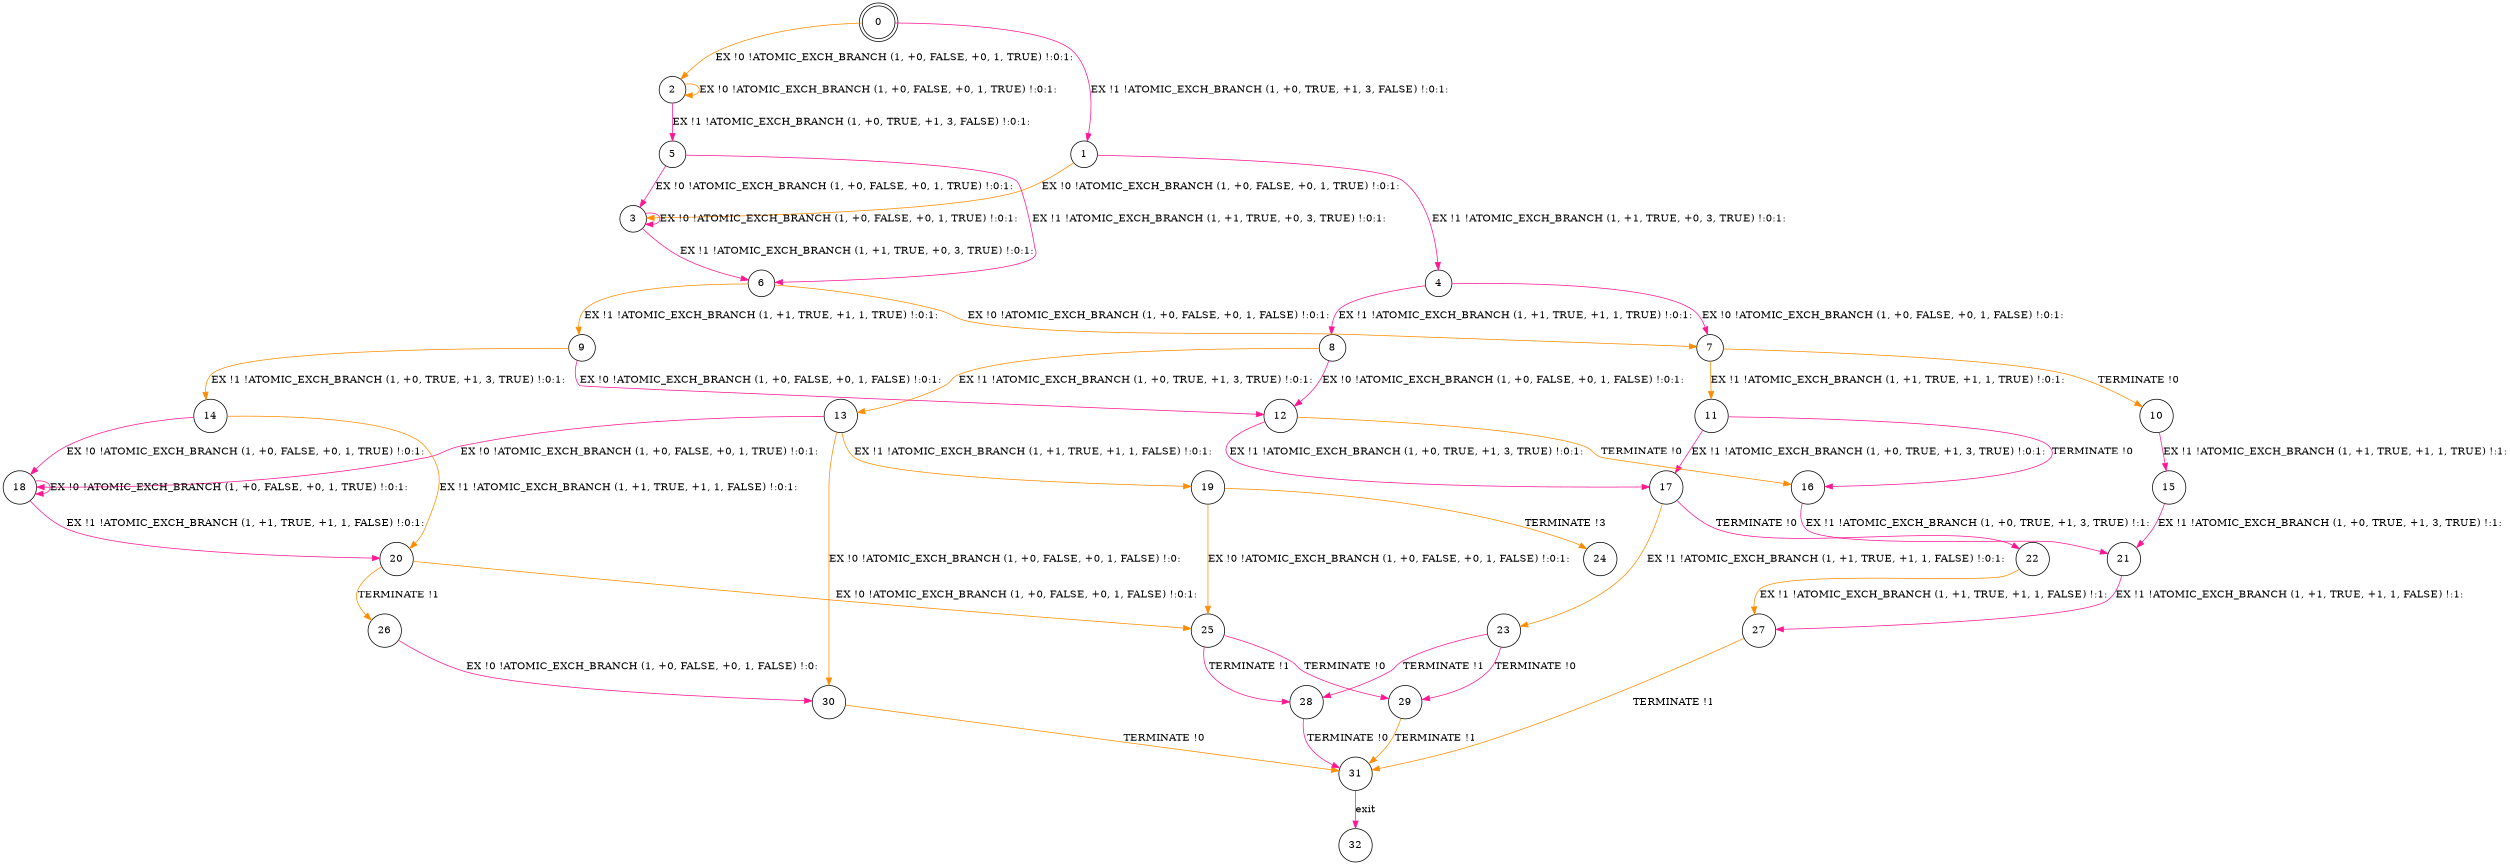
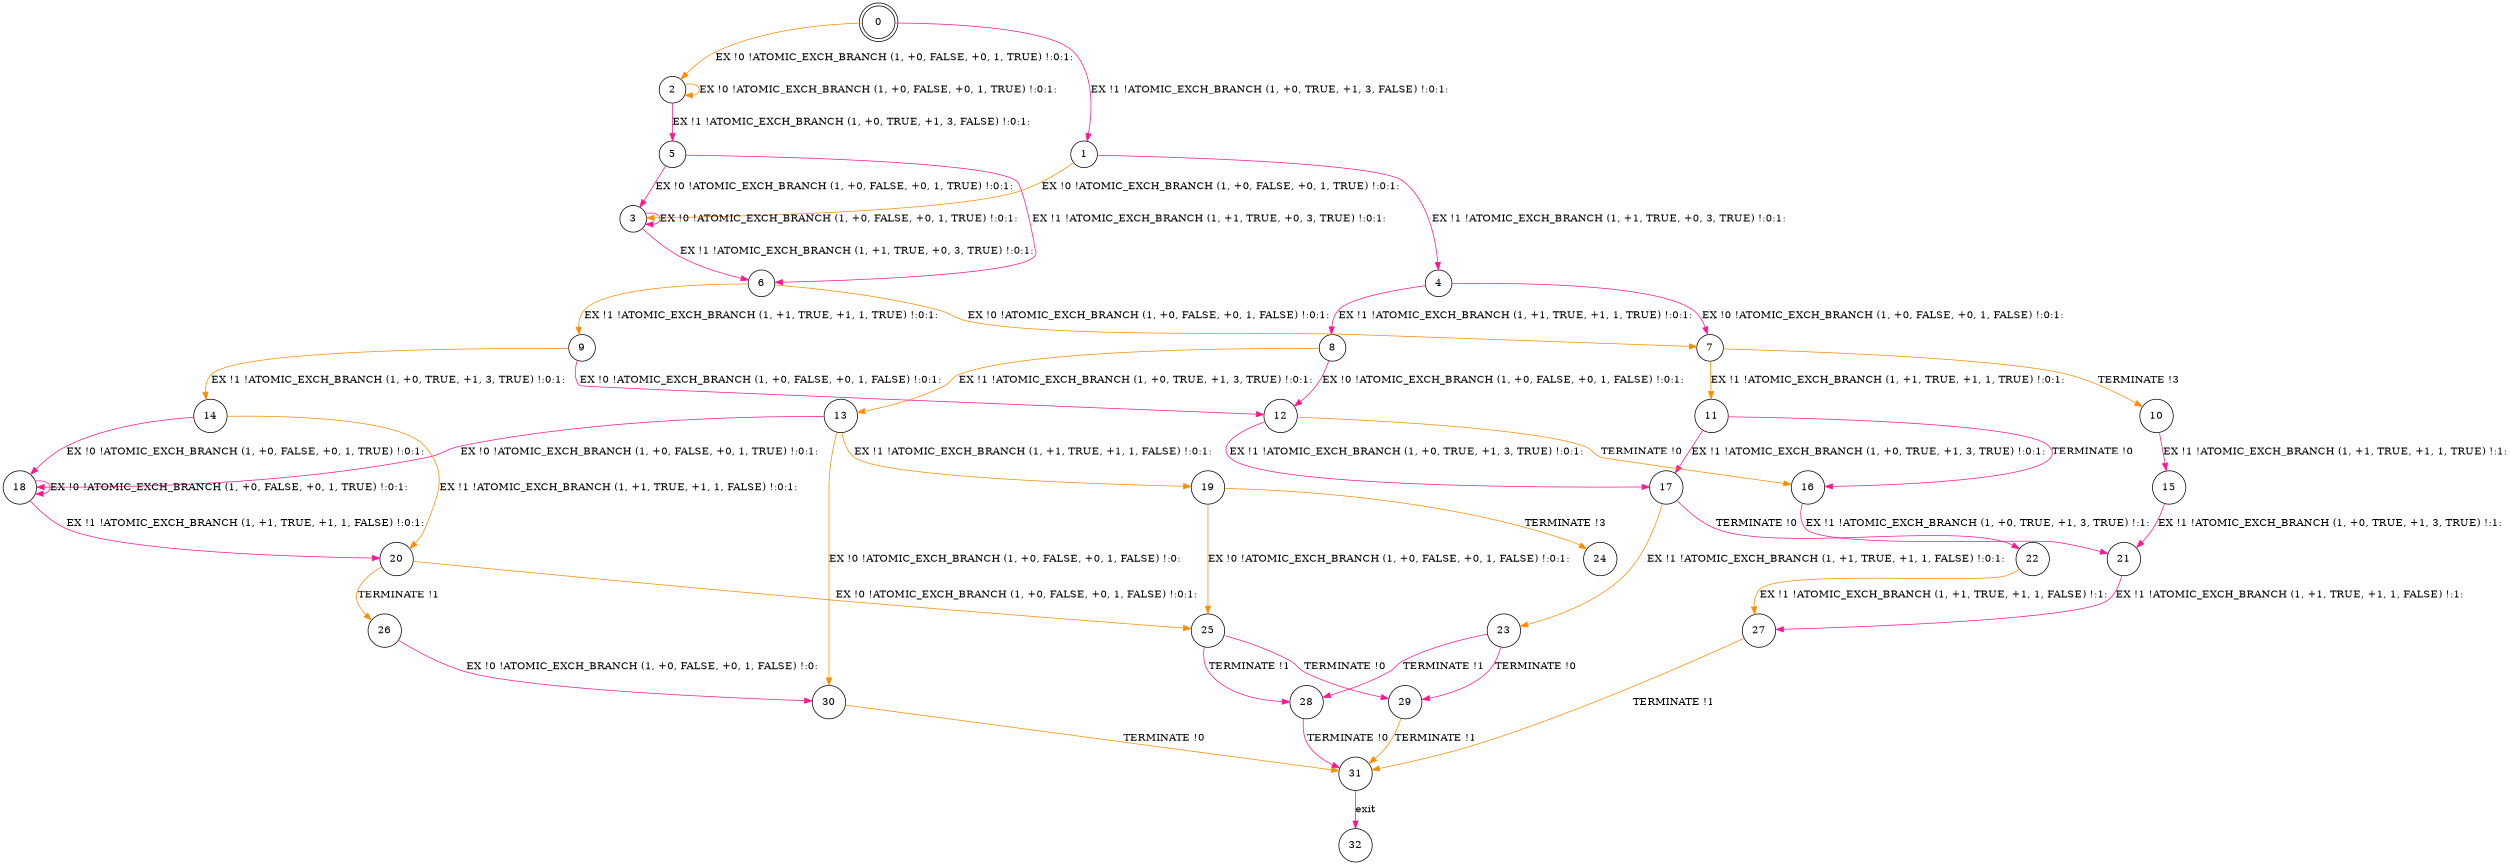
edge "7" -> "10": label "TERMINATE !0" -> "TERMINATE !3"
